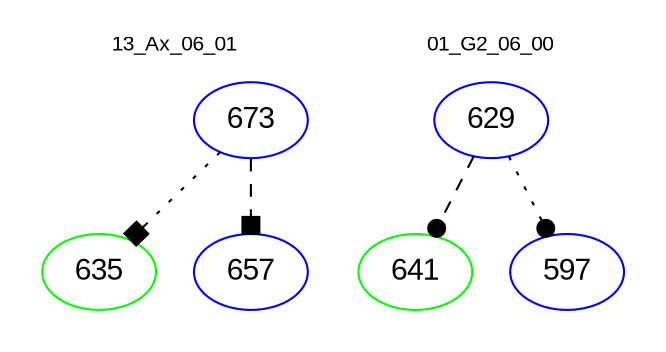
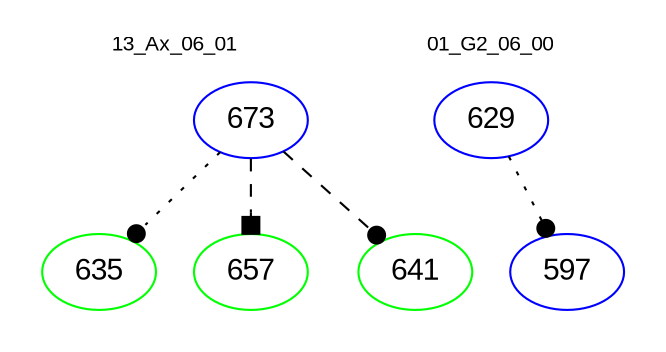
edge "673" -> "635": arrowhead box -> dot
edge "629" -> "641": now "673" -> "641"
node "657": color blue -> green
